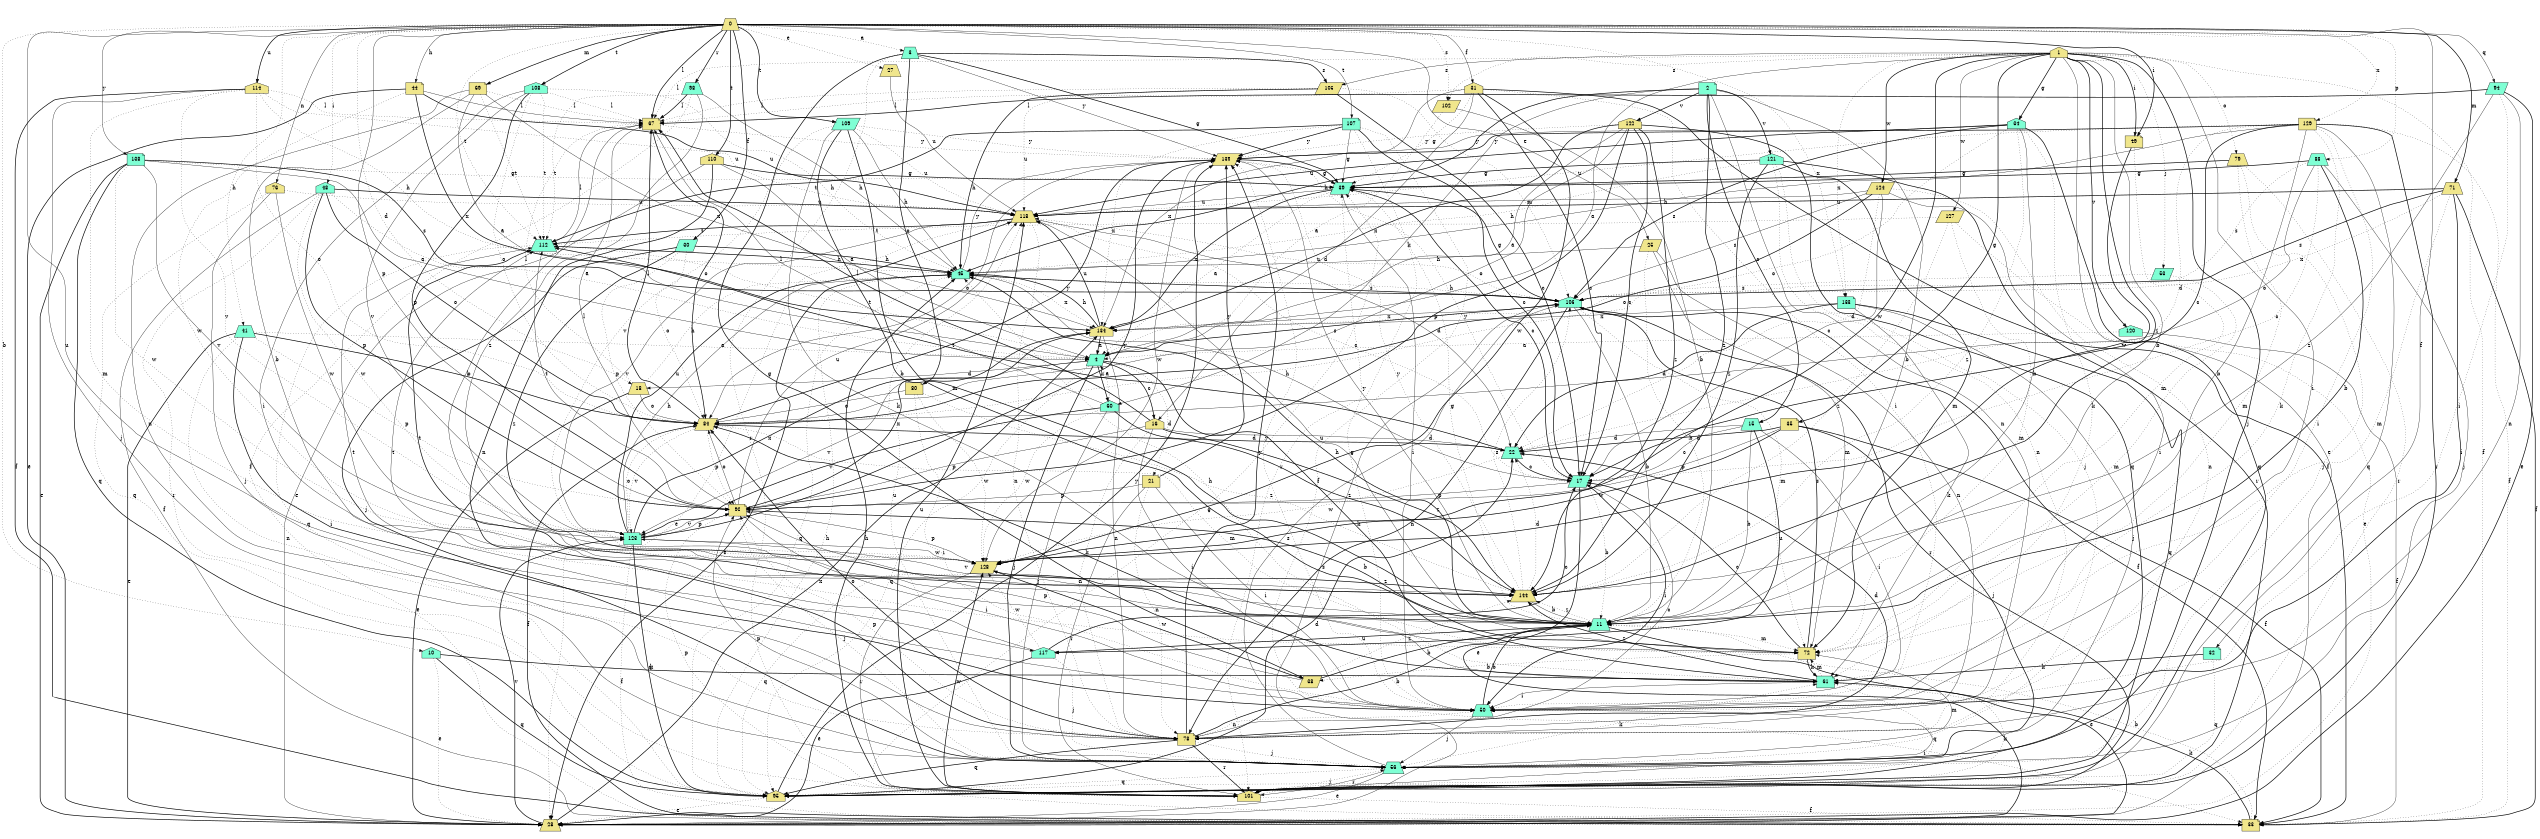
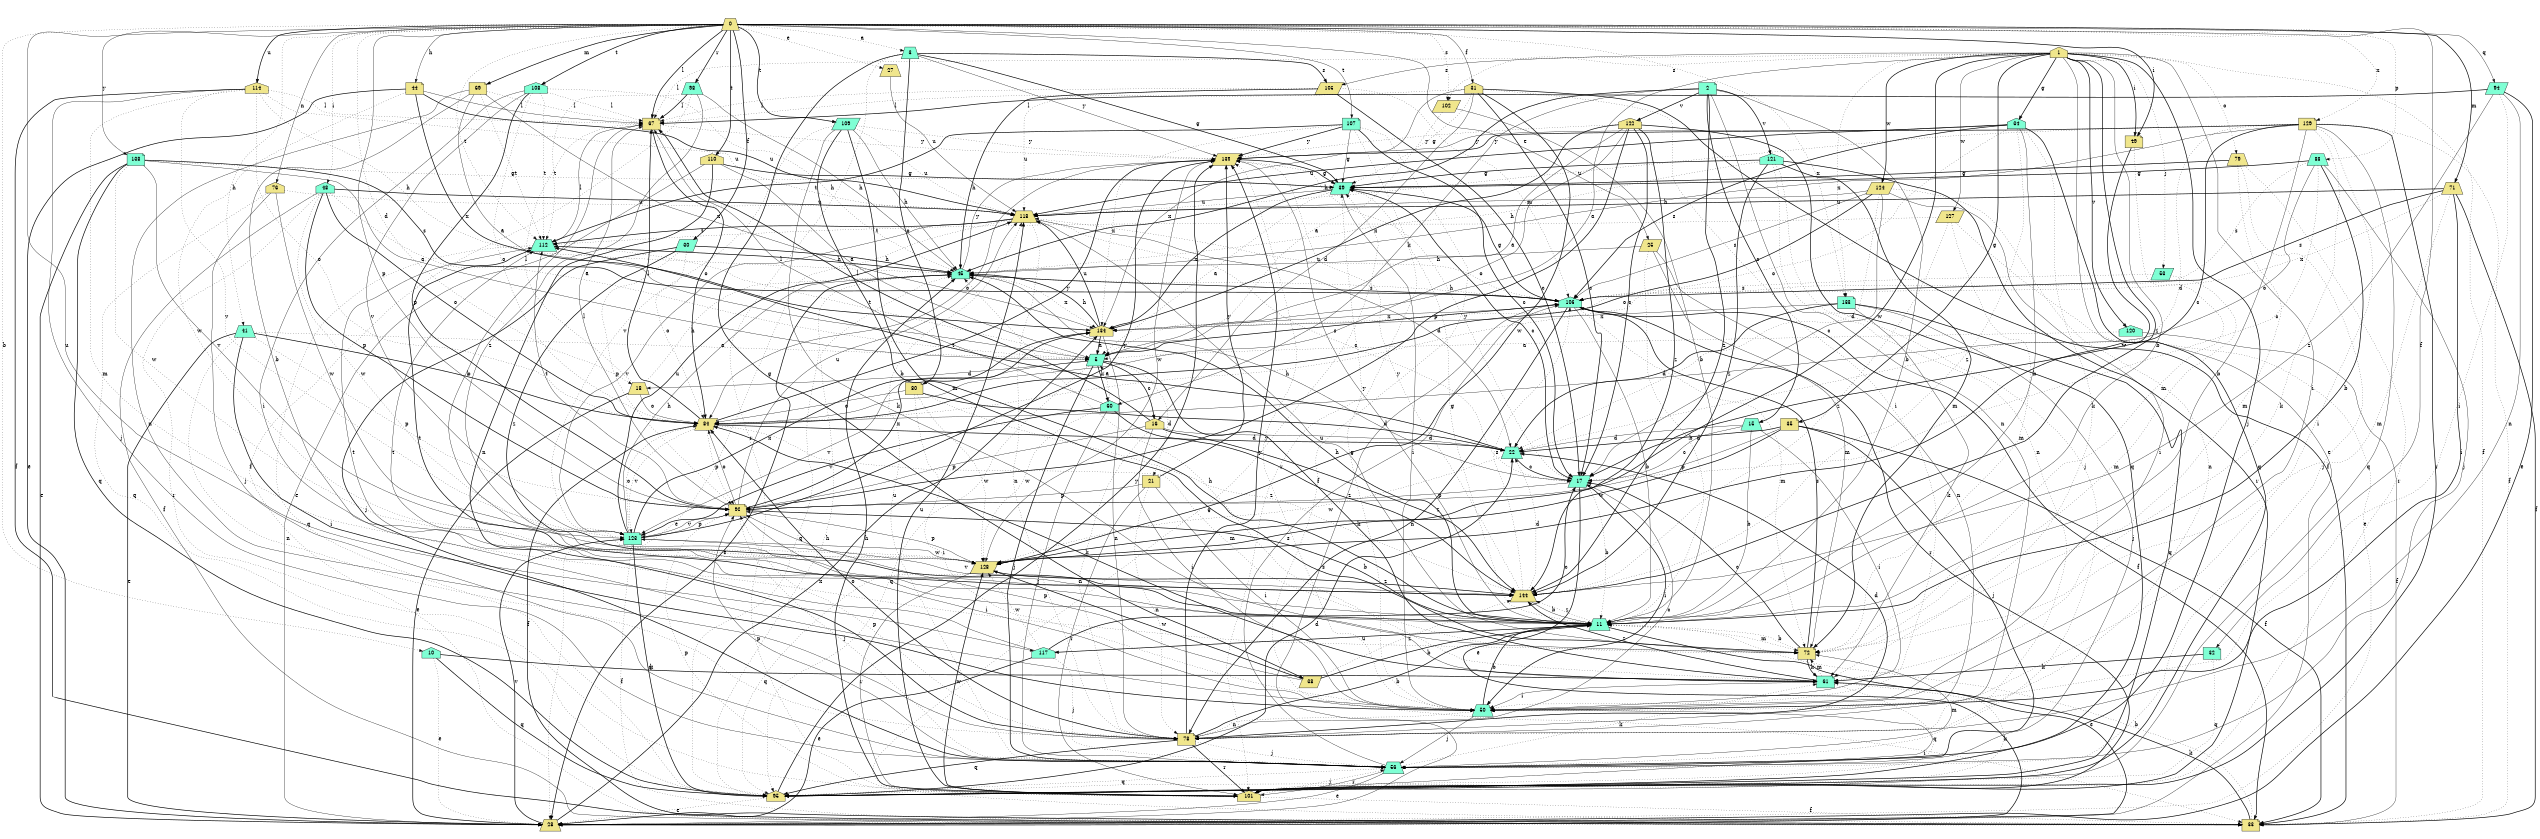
node "4": label "4" -> "5"
edge "80" -> "22": added, label "d"
edge "15" -> "117": removed, label "u"
edge "72" -> "38": now "72" -> "11"
